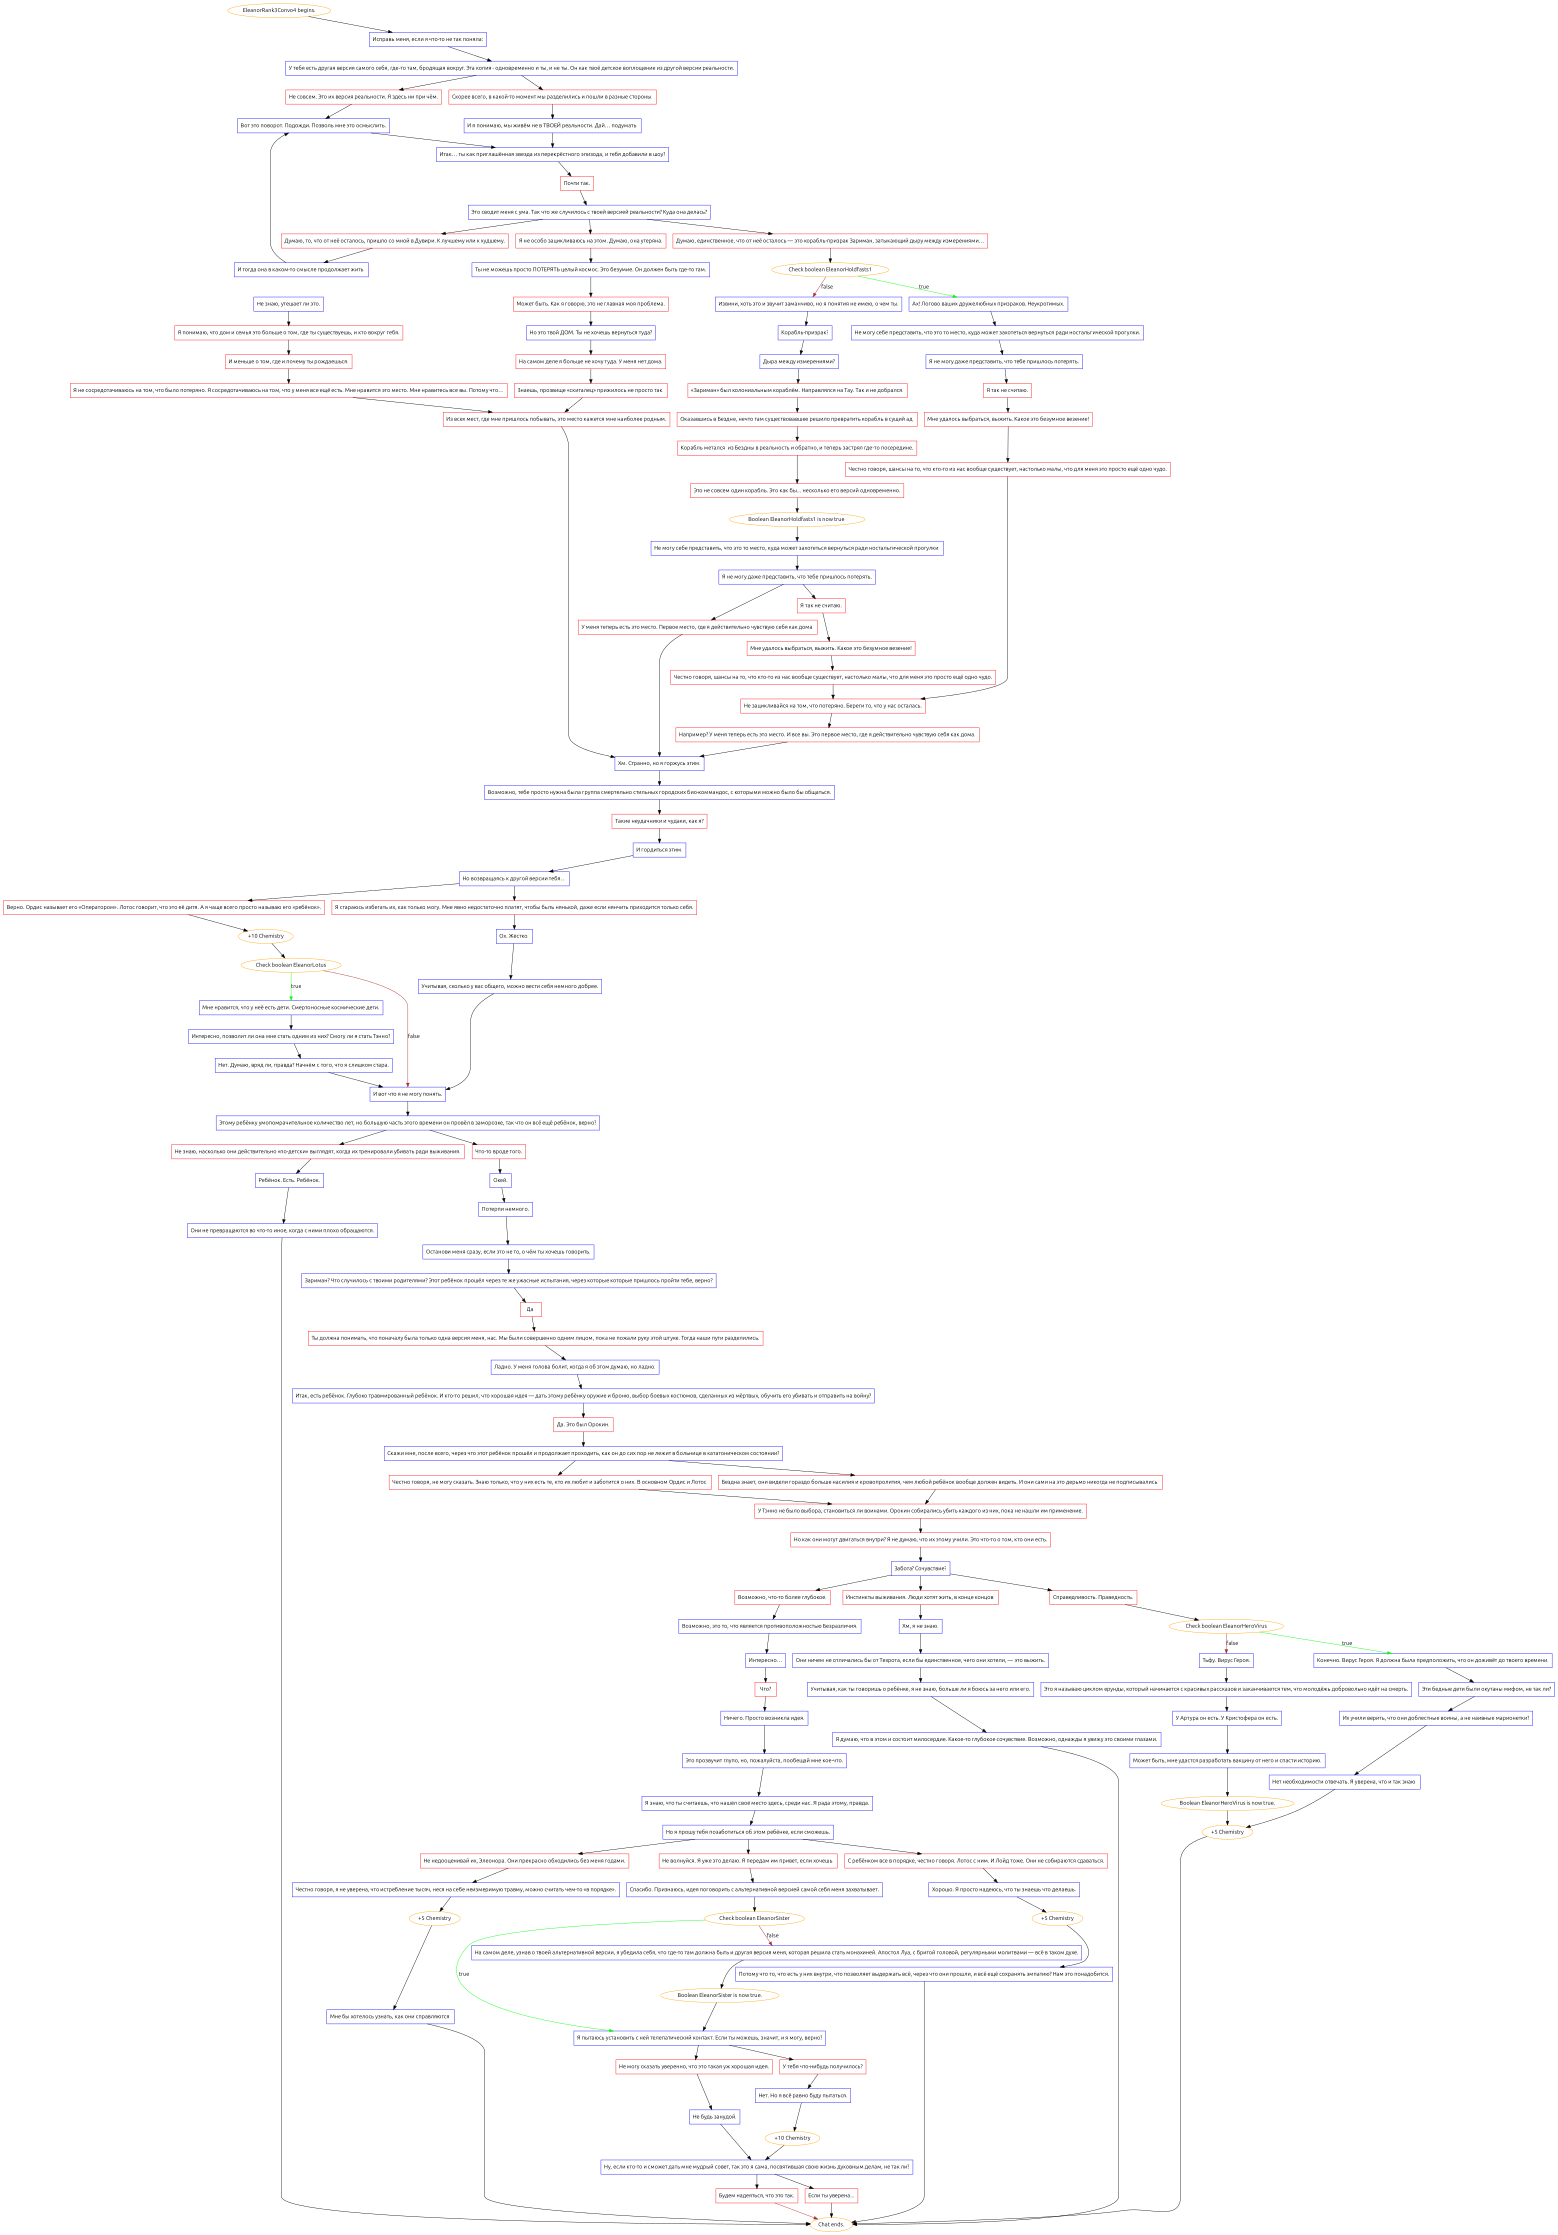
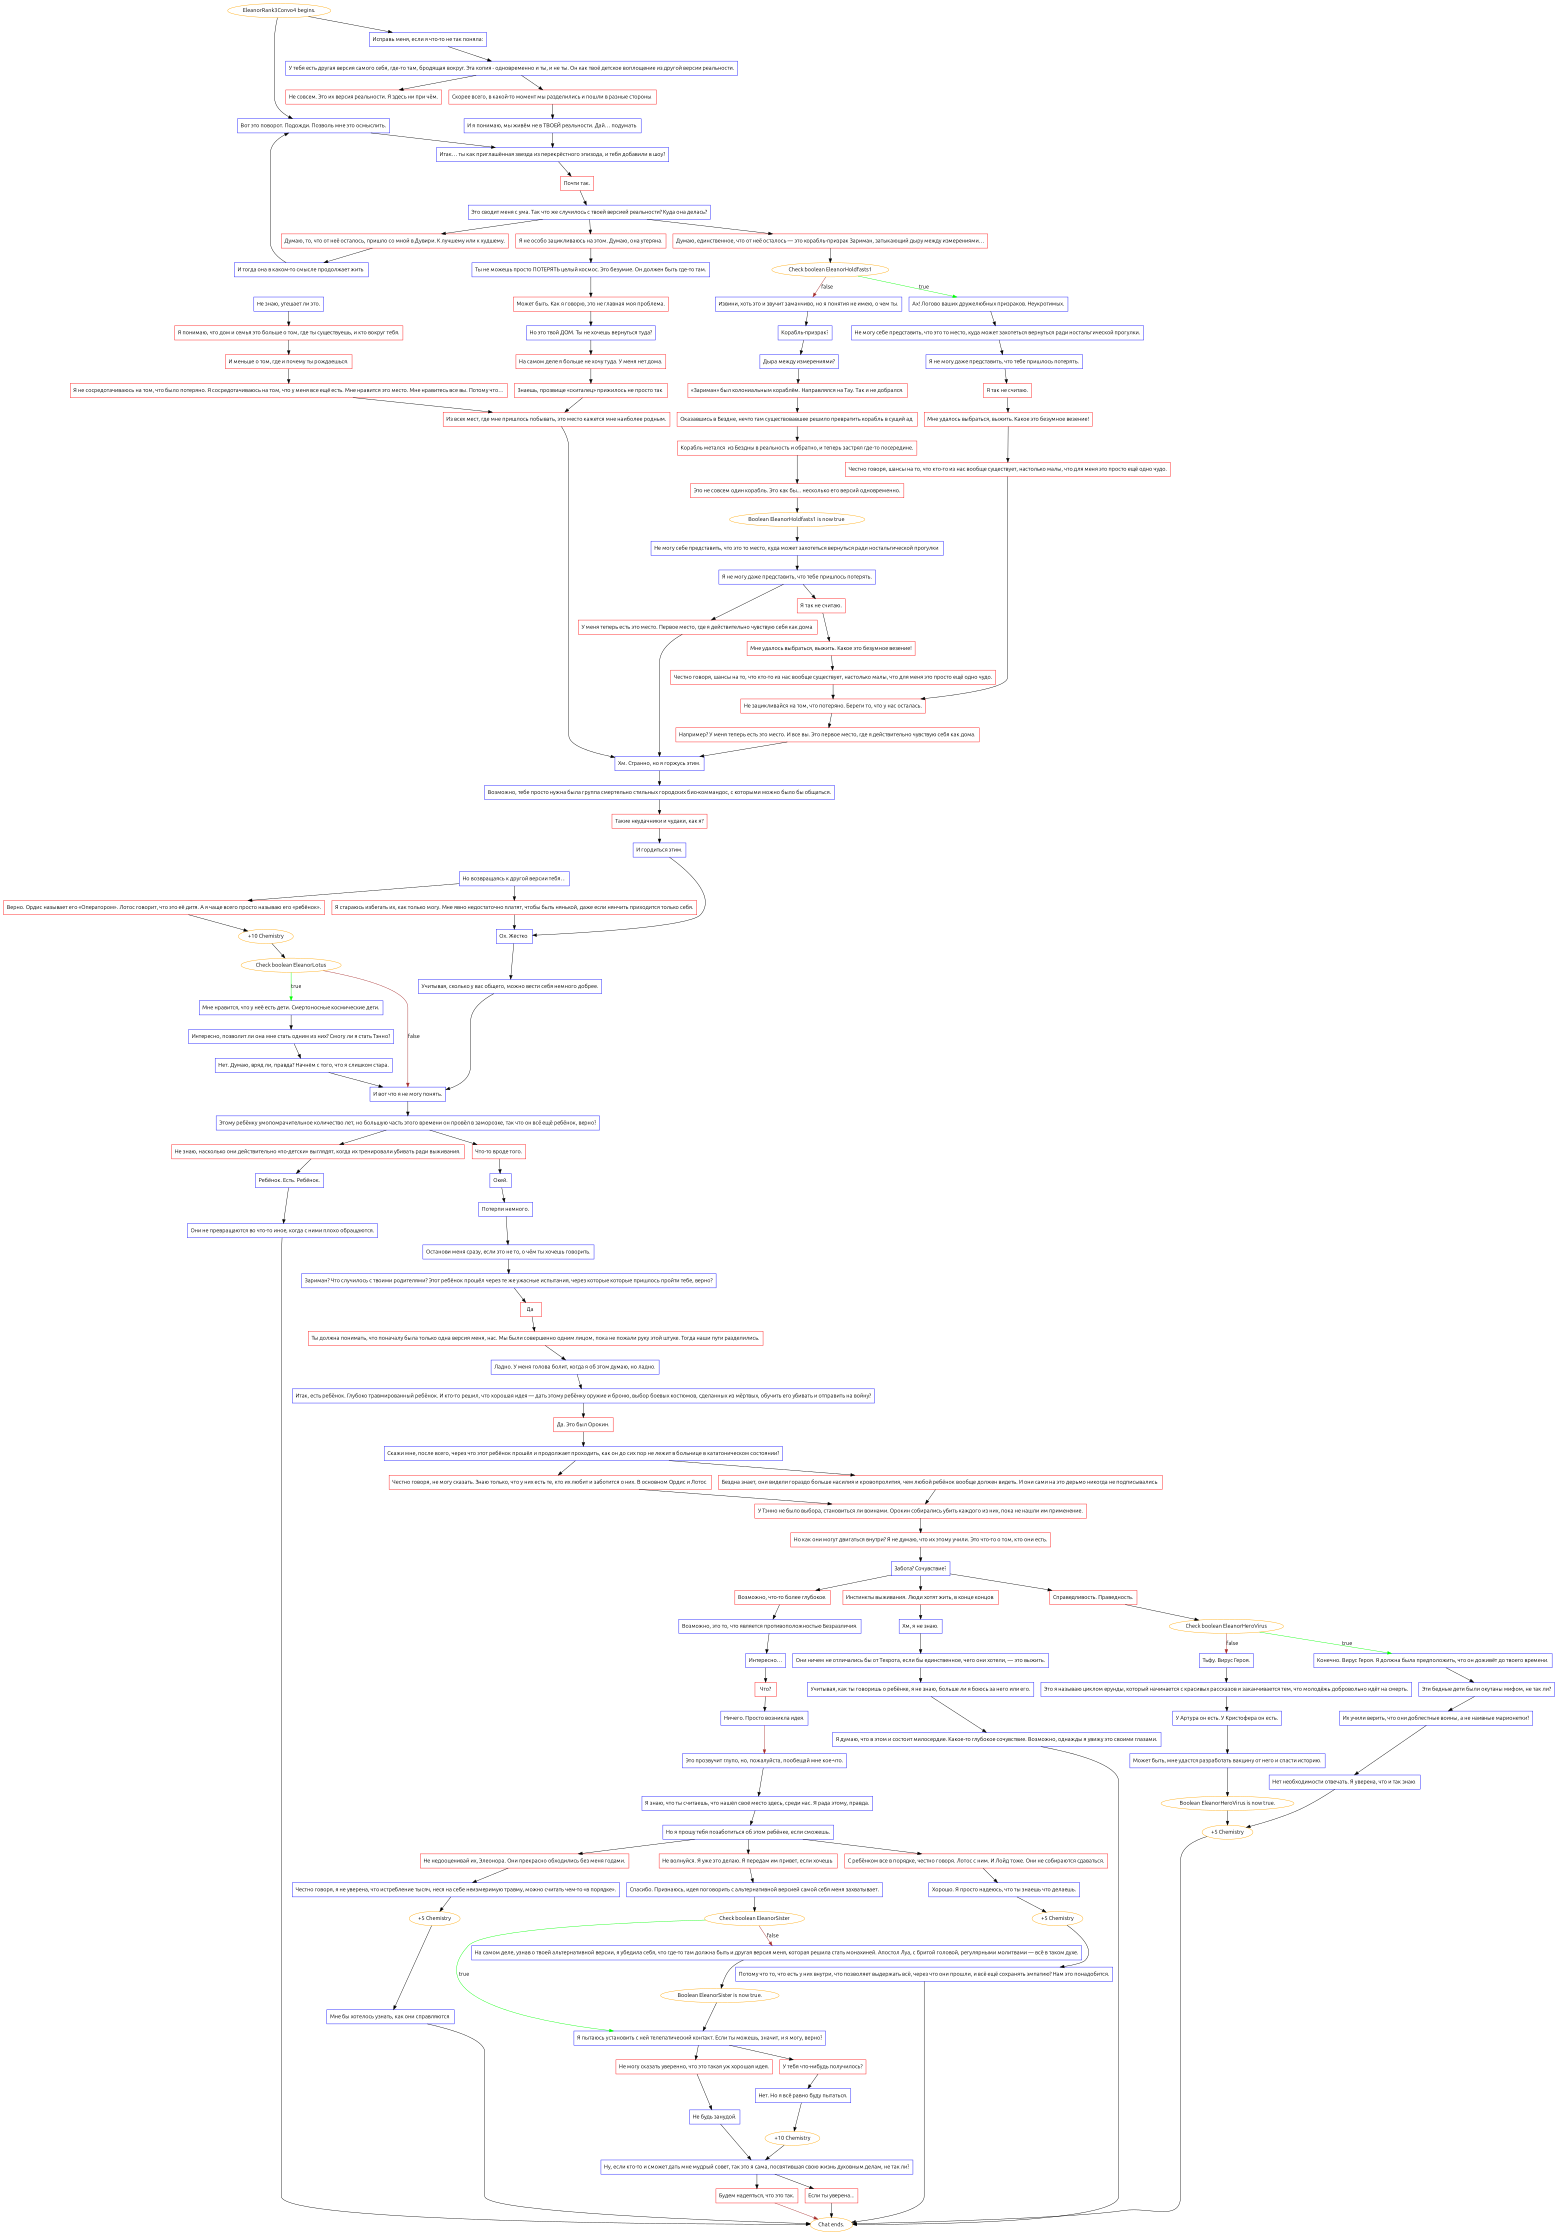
edge "Не совсем. Это их версия реальности. Я здесь ни при чём." -> "Вот это поворот. Подожди. Позволь мне это осмыслить.": now "EleanorRank3Convo4 begins." -> "Вот это поворот. Подожди. Позволь мне это осмыслить."
edge "И гордиться этим." -> "Но возвращаясь к другой версии тебя…": now "И гордиться этим." -> "Ох. Жёстко."
edge "Ничего. Просто возникла идея." -> "Это прозвучит глупо, но, пожалуйста, пообещай мне кое-что.": color black -> brown
